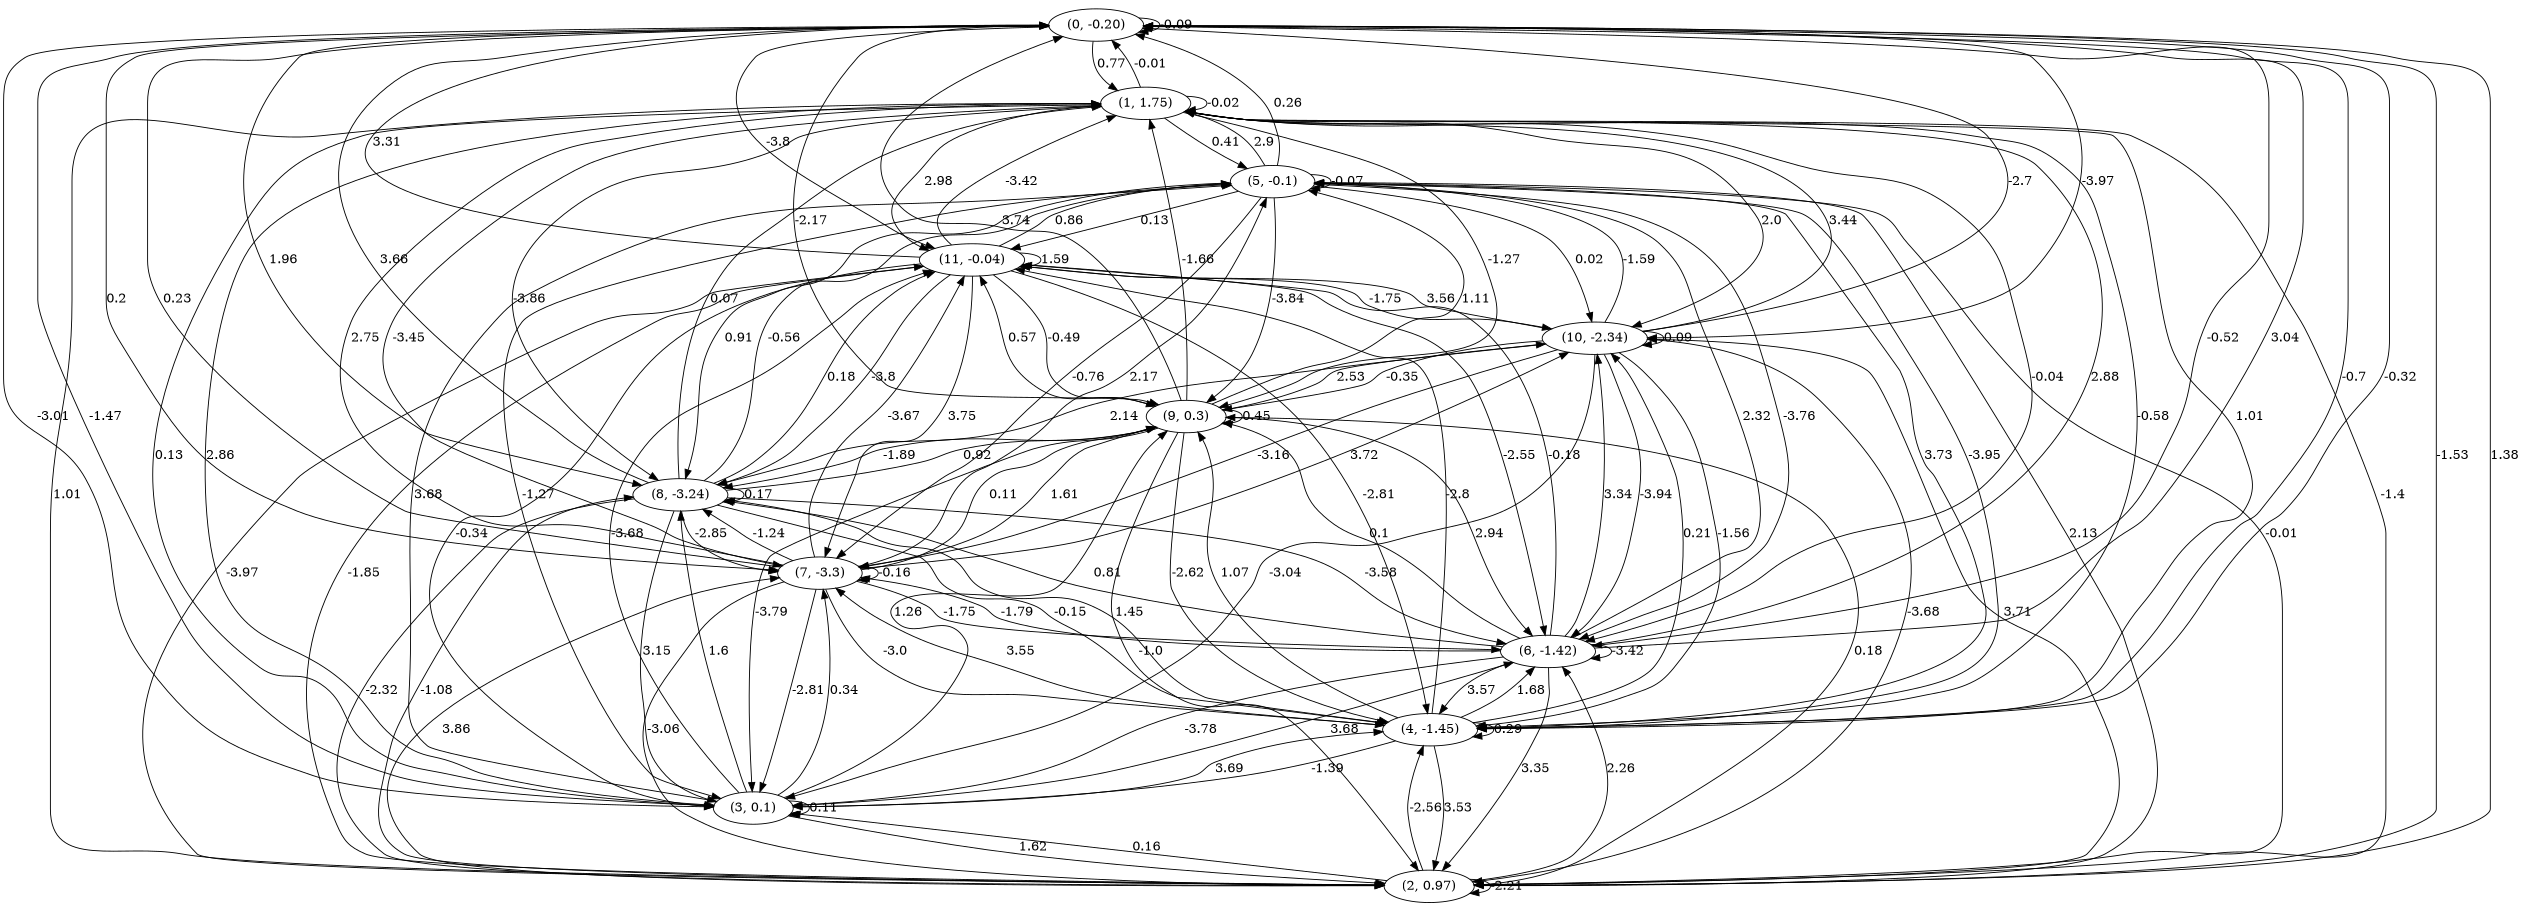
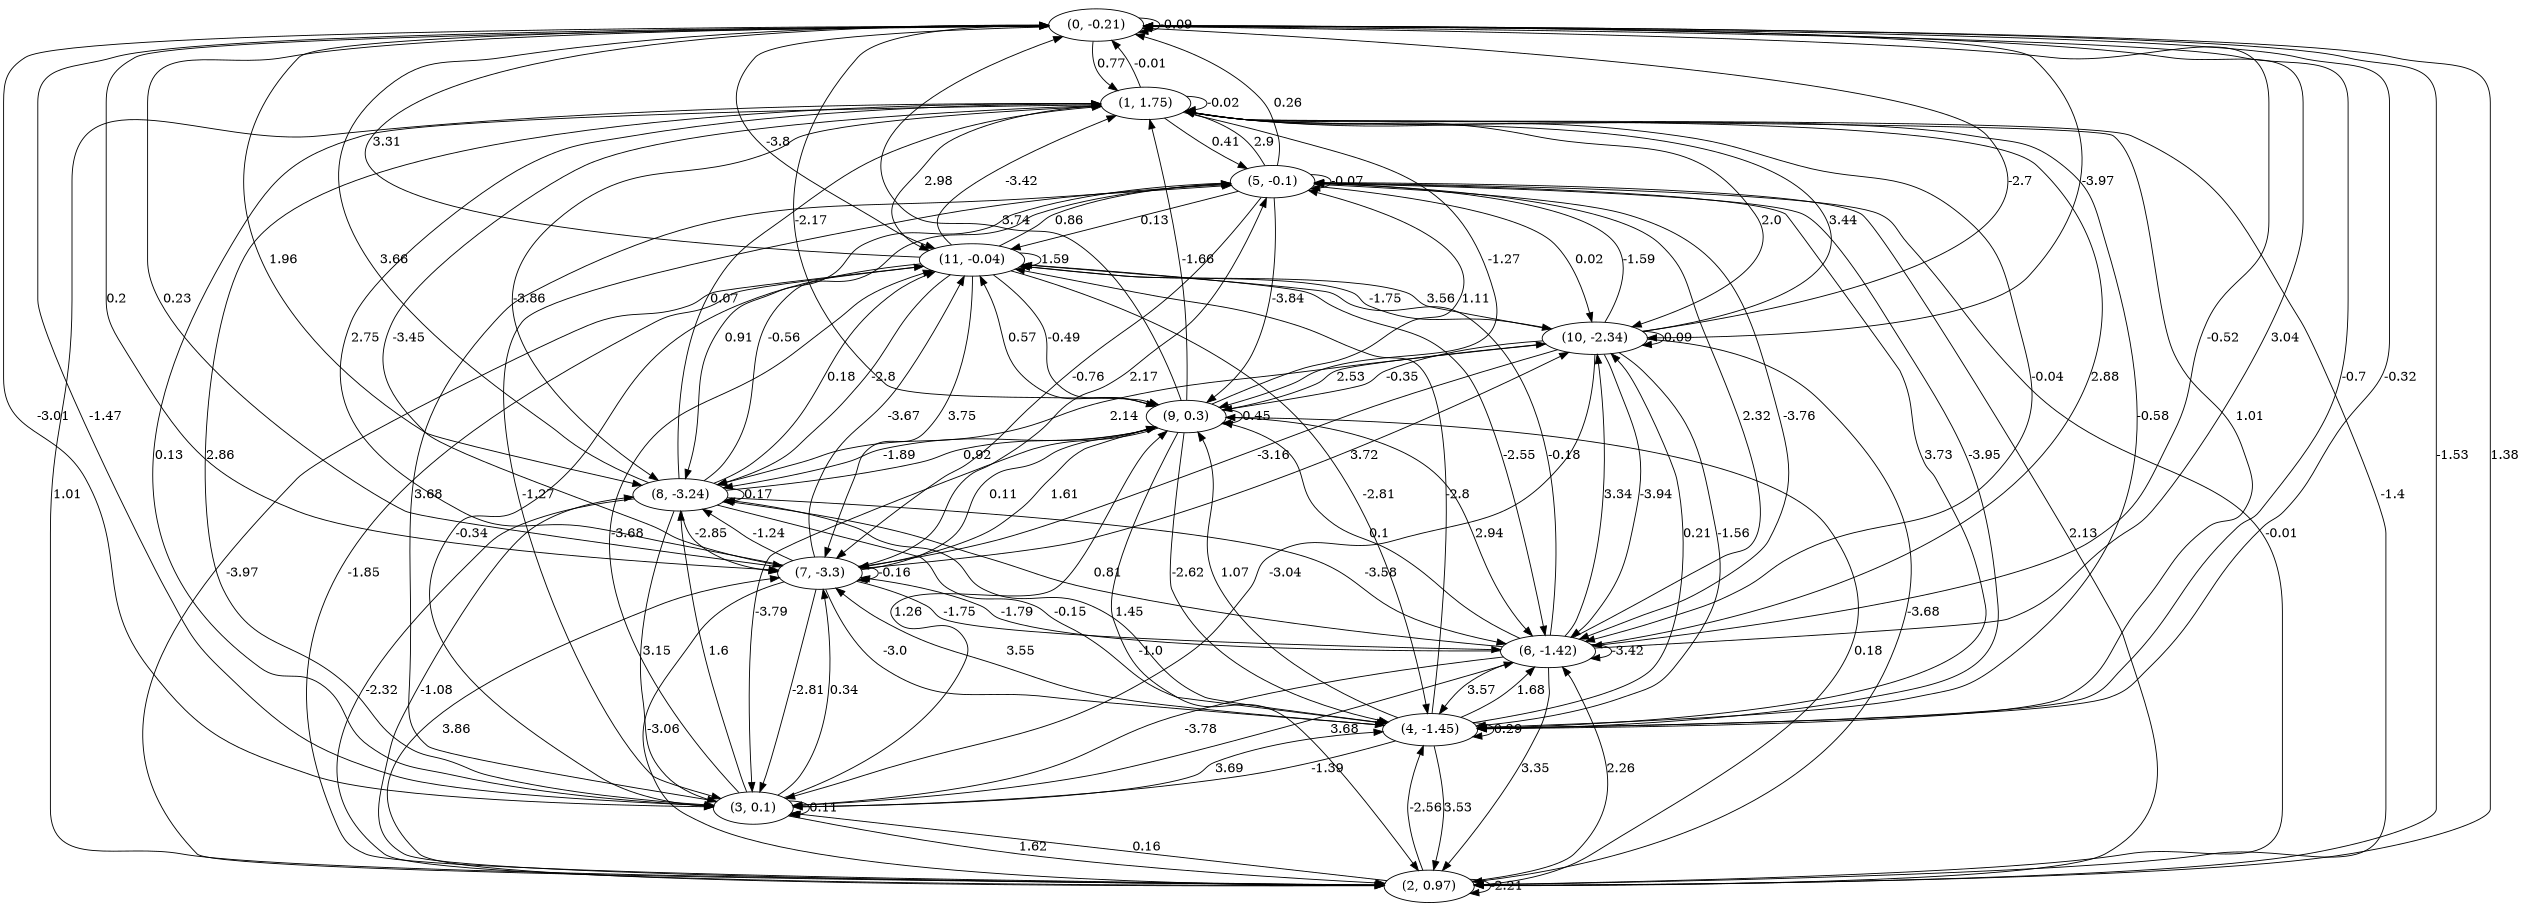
node "(0, -0.20)": label "(0, -0.20)" -> "(0, -0.21)"
edge "(11, -0.04)" -> "(8, -3.24)": label "-3.8" -> "-2.8"
edge "(2, 0.97)" -> "(10, -2.34)": removed, label "3.71"
